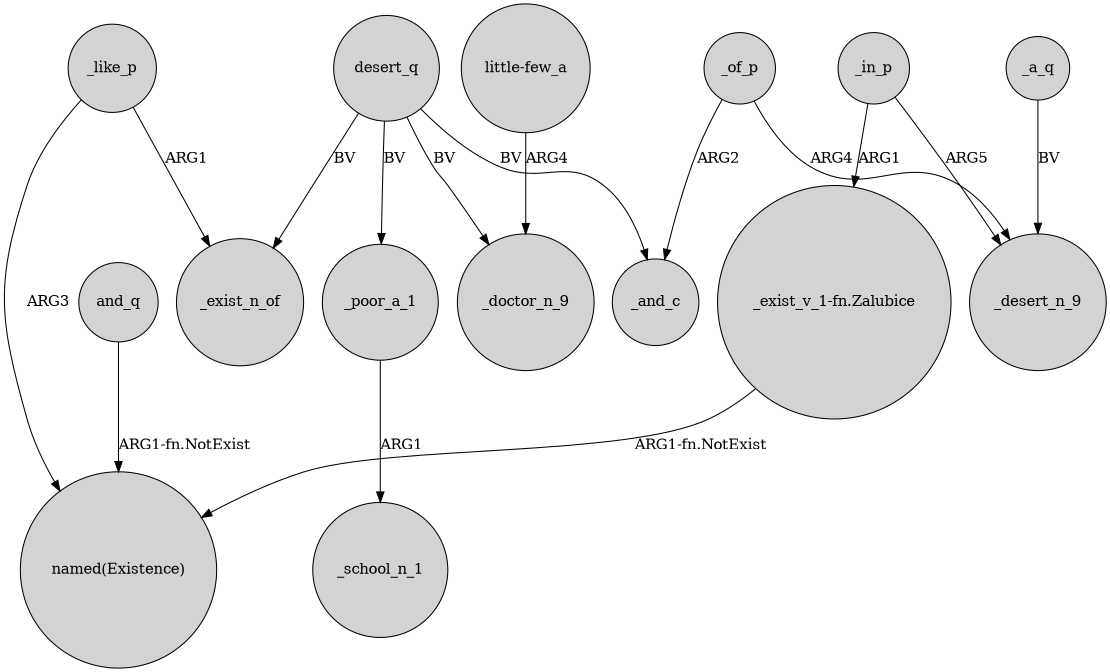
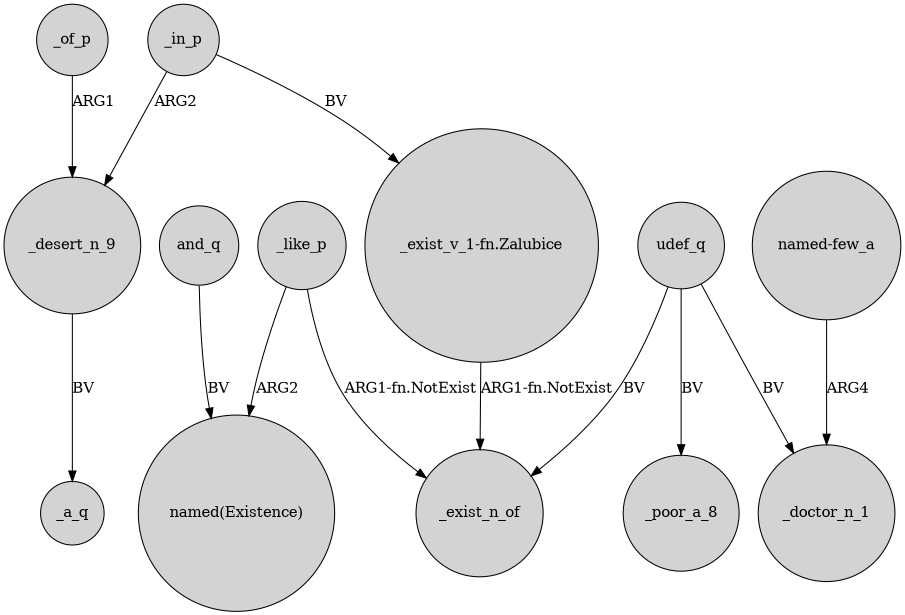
node "desert_q": label "desert_q" -> "udef_q"
node "little-few_a": label "little-few_a" -> "named-few_a"
edge "_like_p" -> "_exist_n_of": label "ARG1" -> "ARG1-fn.NotExist"
edge "_of_p" -> "_desert_n_9": label "ARG4" -> "ARG1"
edge "_in_p" -> "_exist_v_1-fn.Zalubice": label "ARG1" -> "BV"
edge "_in_p" -> "_desert_n_9": label "ARG5" -> "ARG2"
edge "_a_q" -> "_desert_n_9": reversed
edge "_like_p" -> "named(Existence)": label "ARG3" -> "ARG2"
node "_poor_a_1": label "_poor_a_1" -> "_poor_a_8"
node "_doctor_n_9": label "_doctor_n_9" -> "_doctor_n_1"
node "_and_c": removed
edge "and_q" -> "named(Existence)": label "ARG1-fn.NotExist" -> "BV"
edge "_exist_v_1-fn.Zalubice" -> "named(Existence)": now "_exist_v_1-fn.Zalubice" -> "_exist_n_of"
node "_school_n_1": removed
